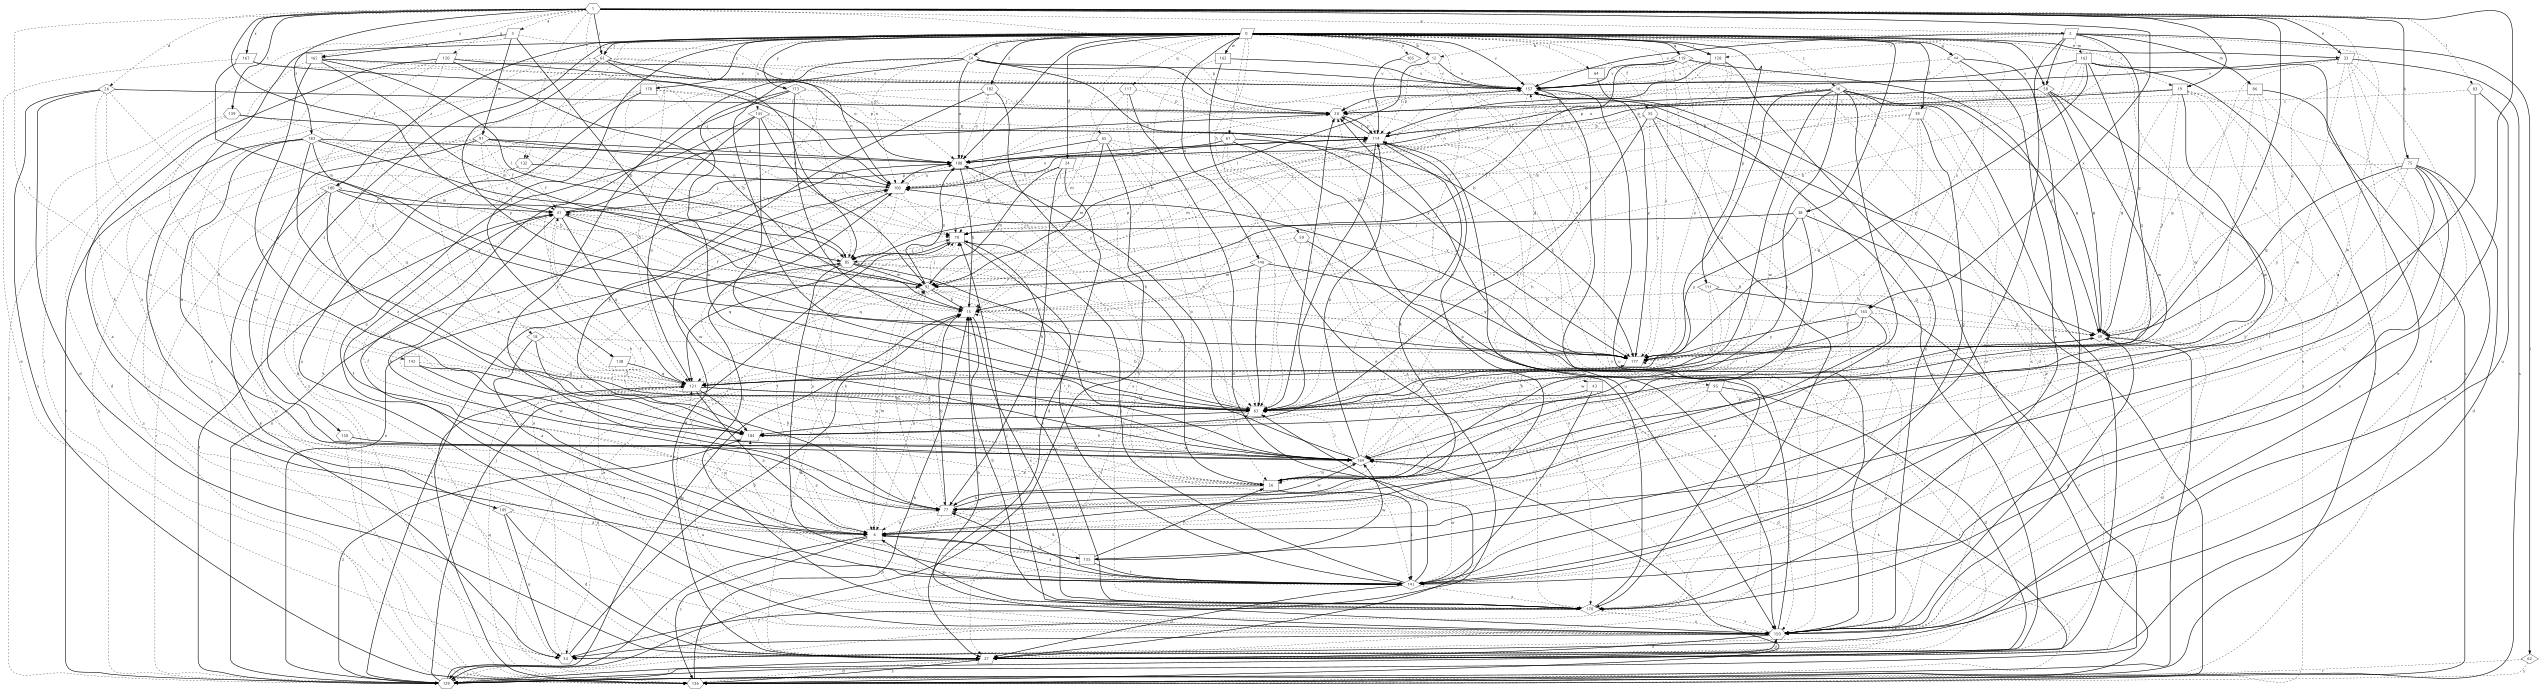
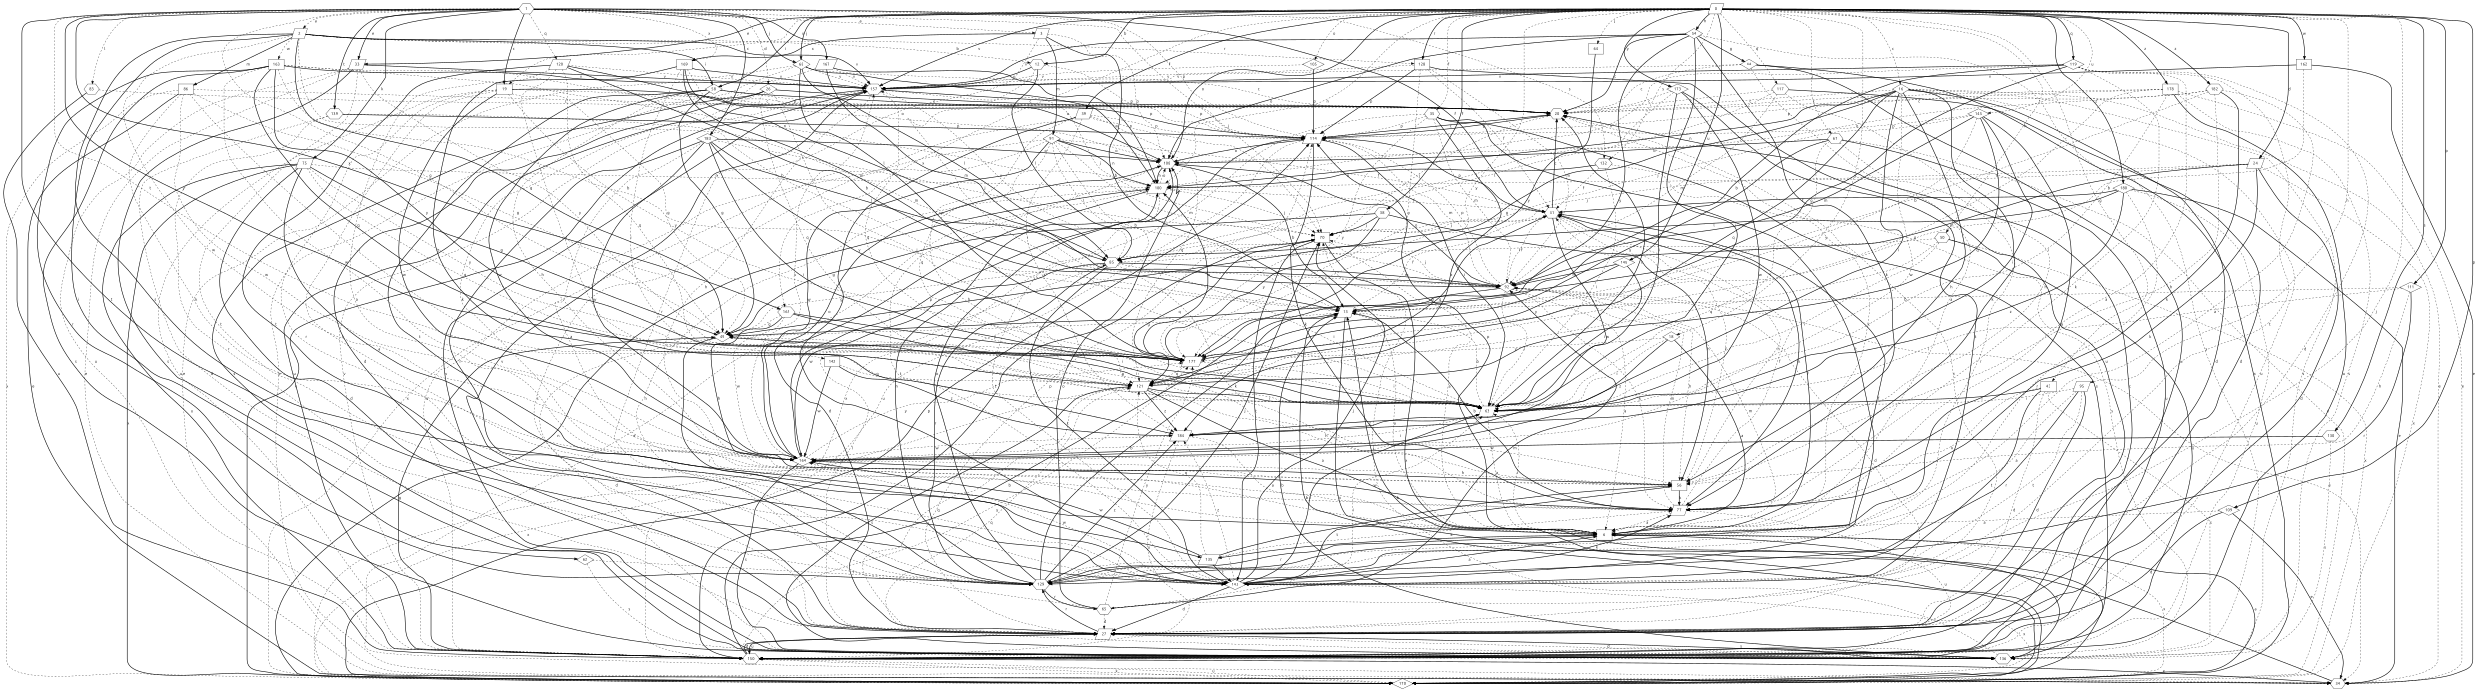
edge "0" -> "44": now "54" -> "44"
edge "182" -> "56": style bold -> dashed
edge "34" -> "100": reversed
node "138": removed
edge "33" -> "164": now "86" -> "164"
edge "83" -> "184": removed, label "z"
node "135": shape box -> parallelogram
edge "65" -> "129": reversed
